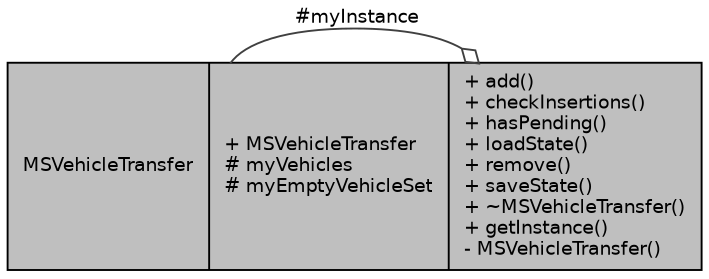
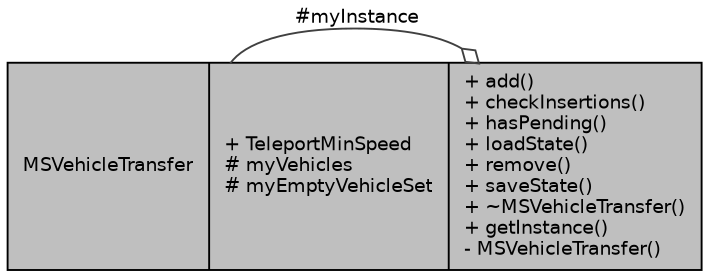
node "MSVehicleTransfer": text "+ MSVehicleTransfer" -> "+ TeleportMinSpeed"
